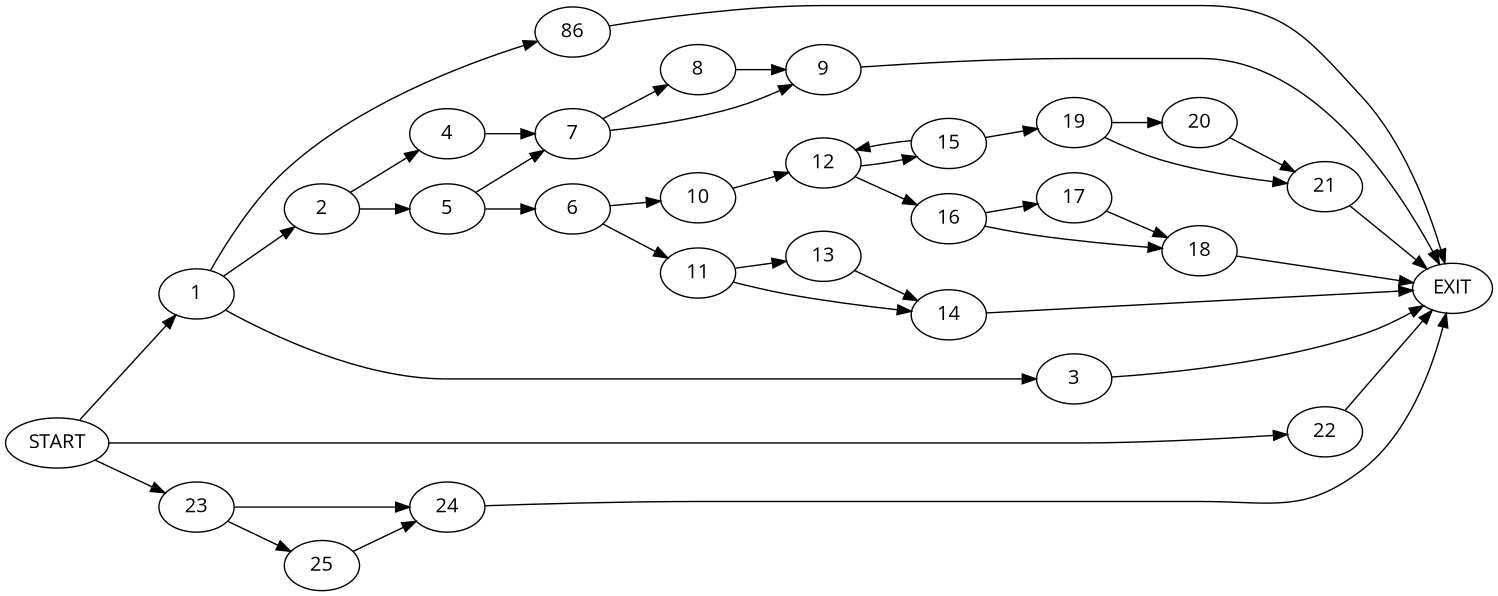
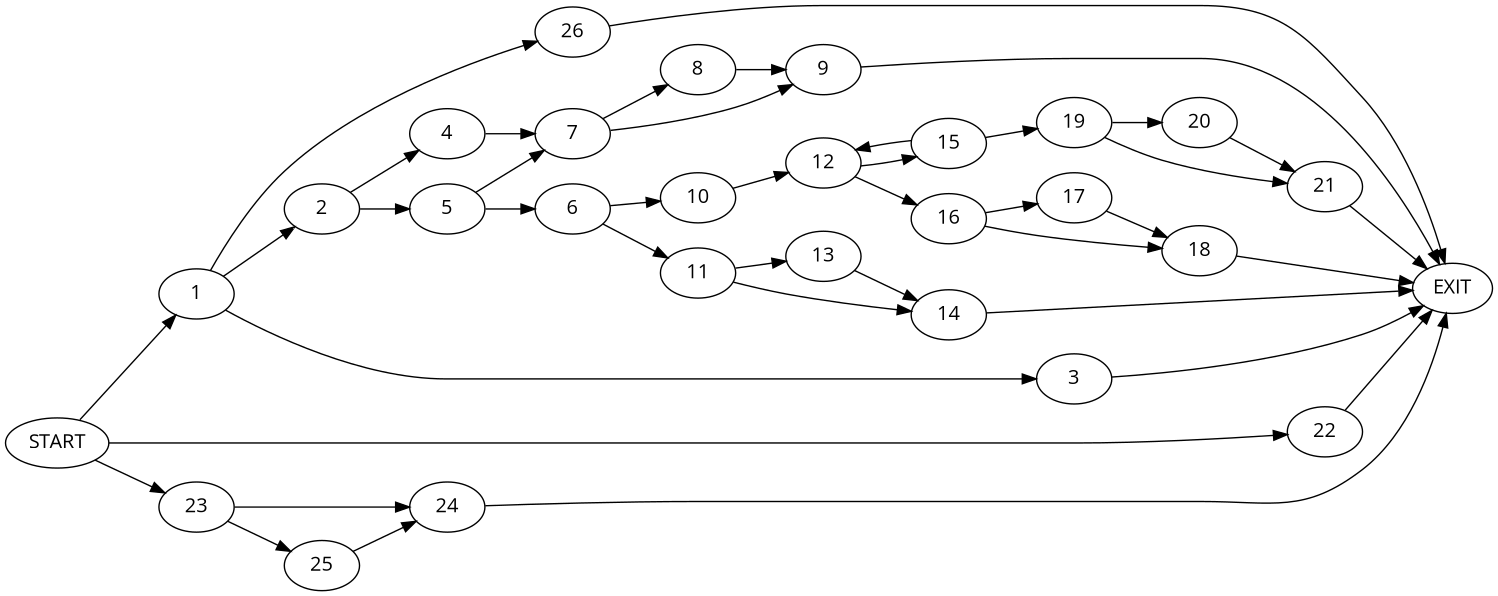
node "86": label "86" -> "26"
